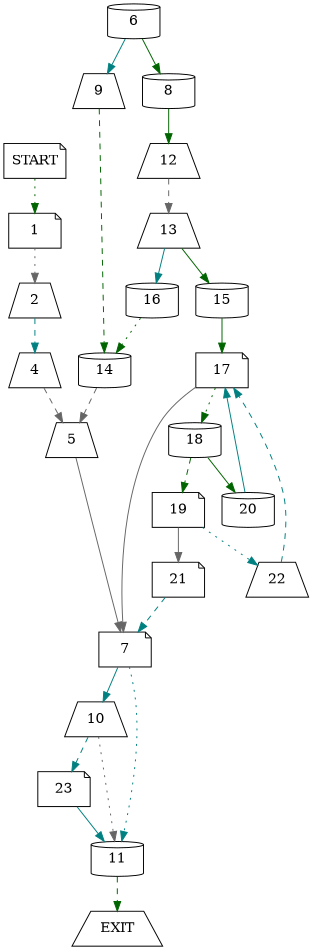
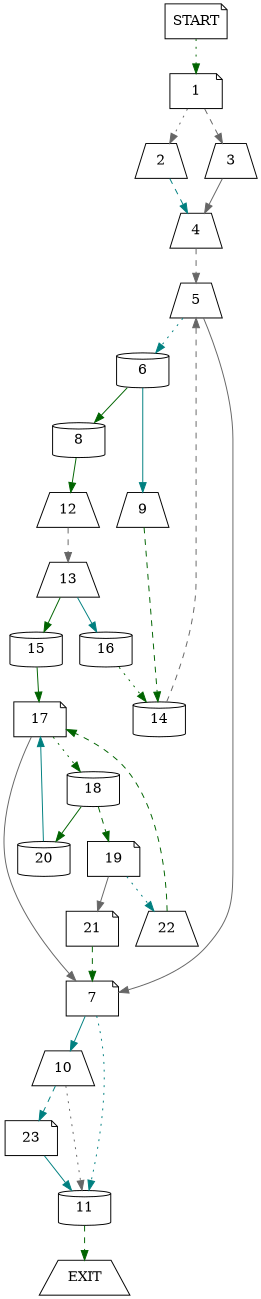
node "3": added
edge "5" -> "6": added
edge "22" -> "17": color teal -> darkgreen
edge "21" -> "7": color teal -> darkgreen
